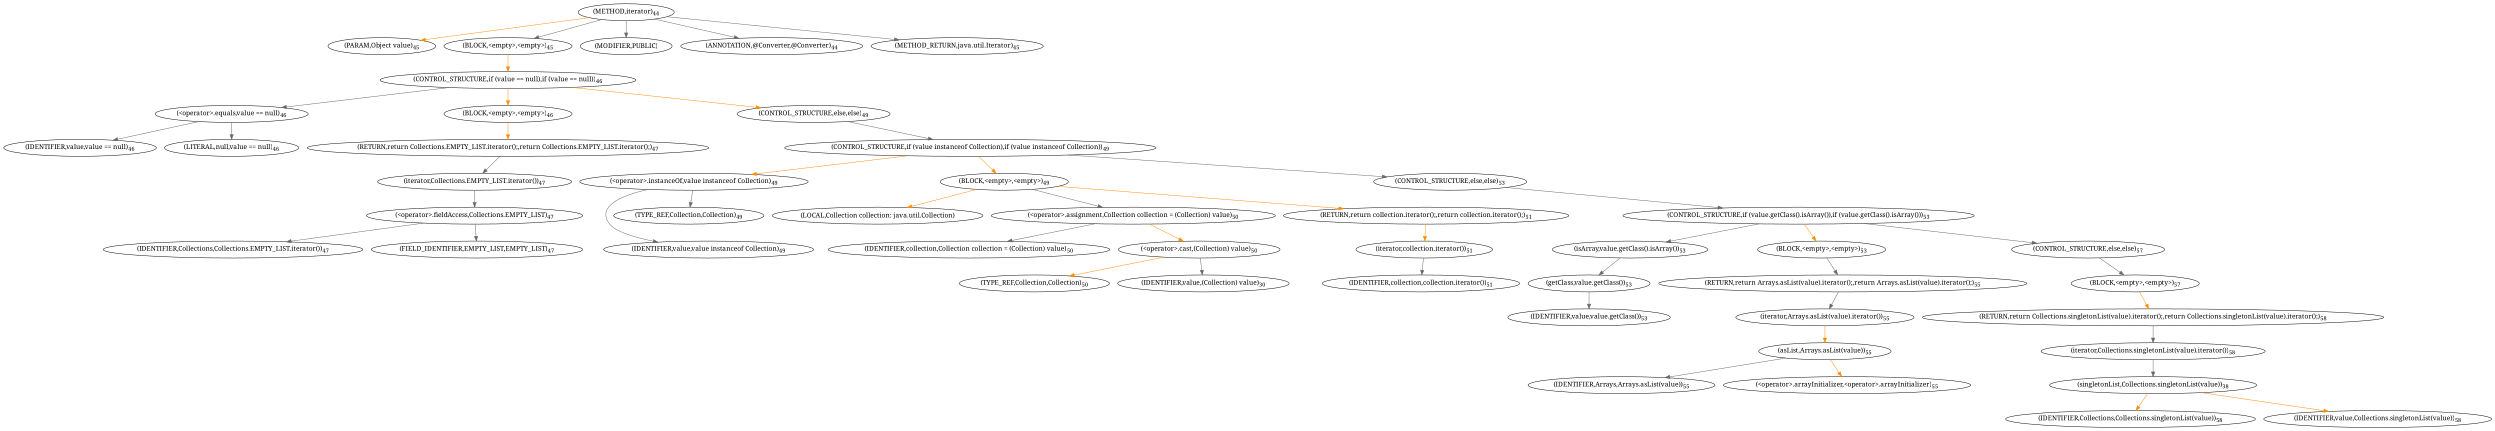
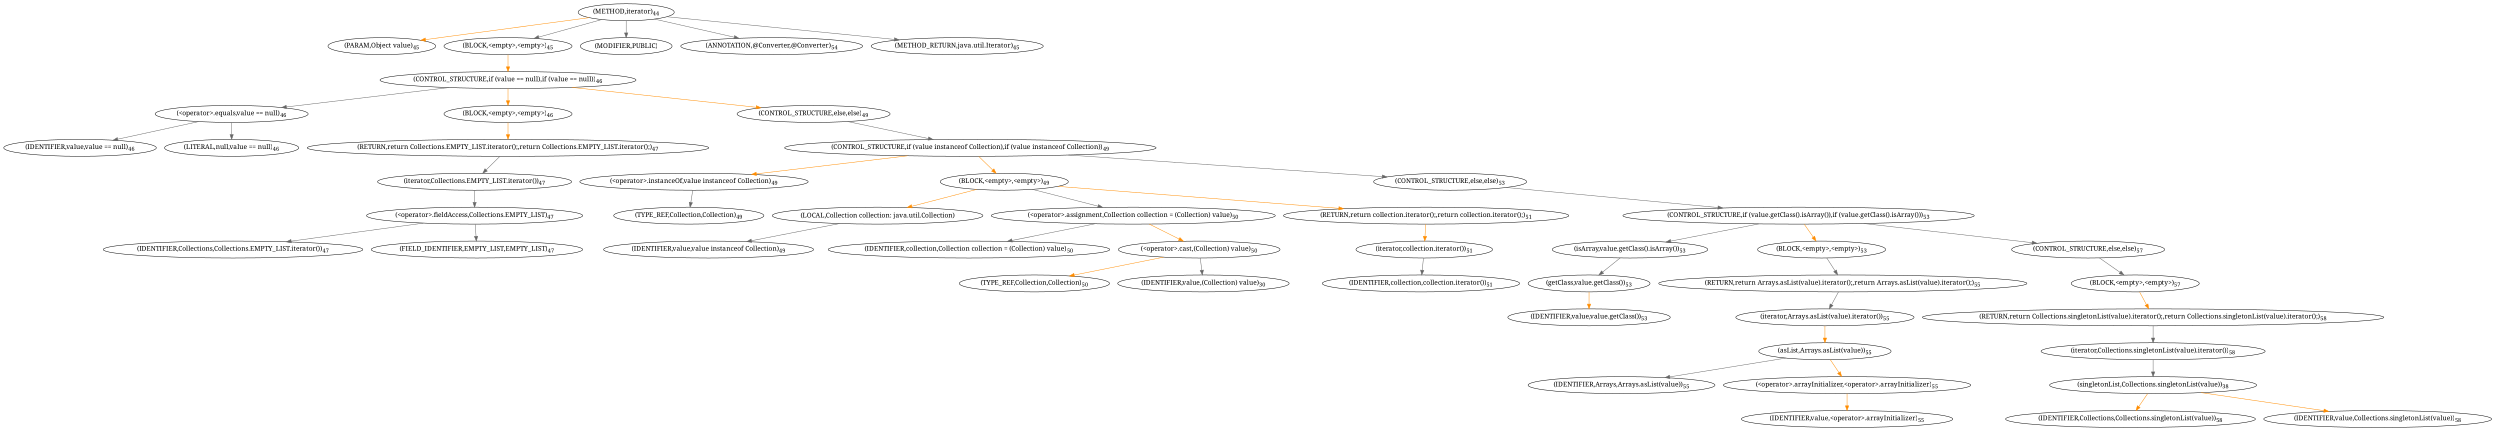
node "(ANNOTATION,@Converter,@Converter)": text "44" -> "54"
edge "(<operator>.instanceOf,value instanceof Collection)" -> "(IDENTIFIER,value,value instanceof Collection)": now "(LOCAL,Collection collection: java.util.Collection)" -> "(IDENTIFIER,value,value instanceof Collection)"
edge "(getClass,value.getClass())" -> "(IDENTIFIER,value,value.getClass())": color gray40 -> darkorange
node "(IDENTIFIER,value,<operator>.arrayInitializer)": added
